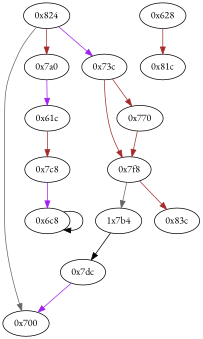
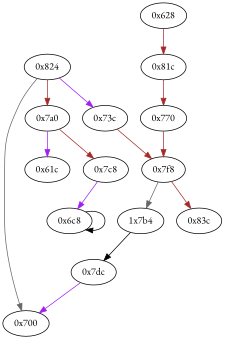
edge "0x73c" -> "0x770": now "0x81c" -> "0x770"
edge "0x61c" -> "0x7c8": now "0x7a0" -> "0x7c8"
